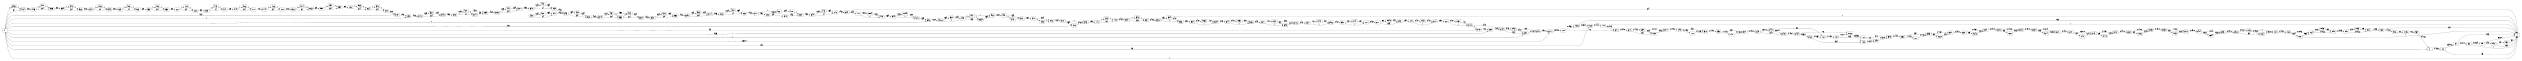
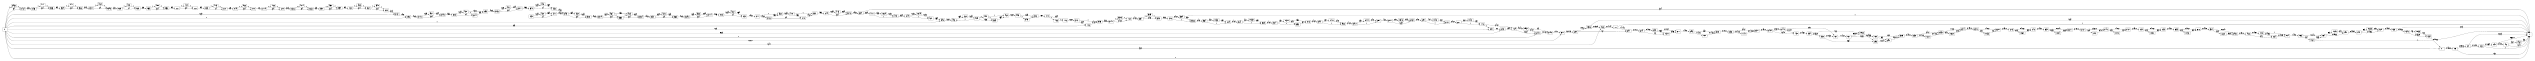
edge "4700" -> "3818": added, label "7658"
edge "7548" -> "7569": added, label "273320"
